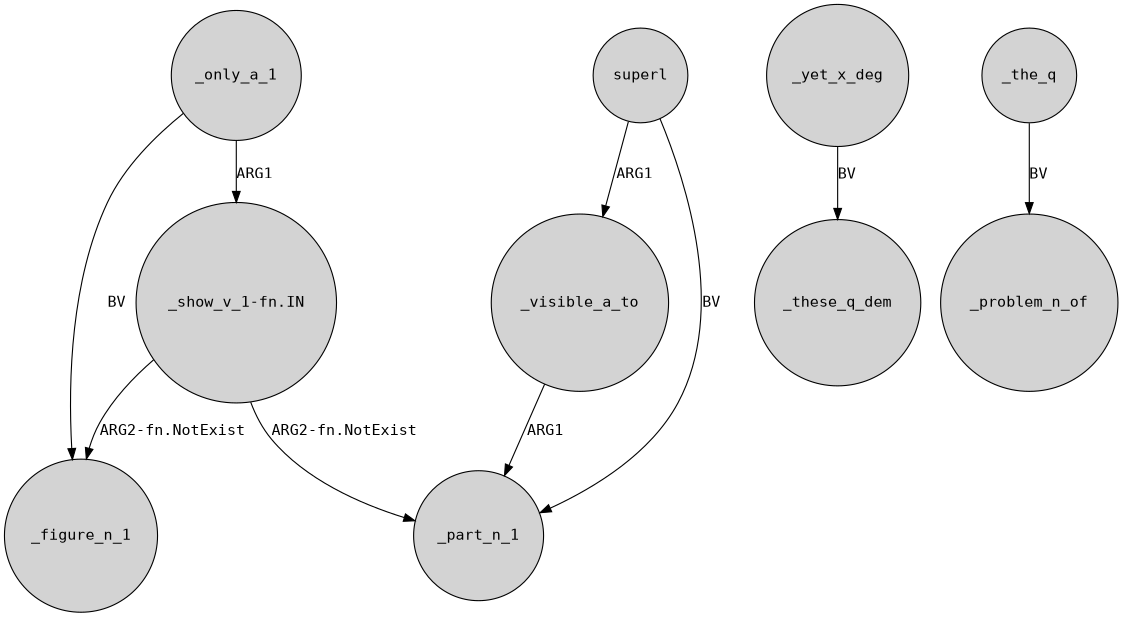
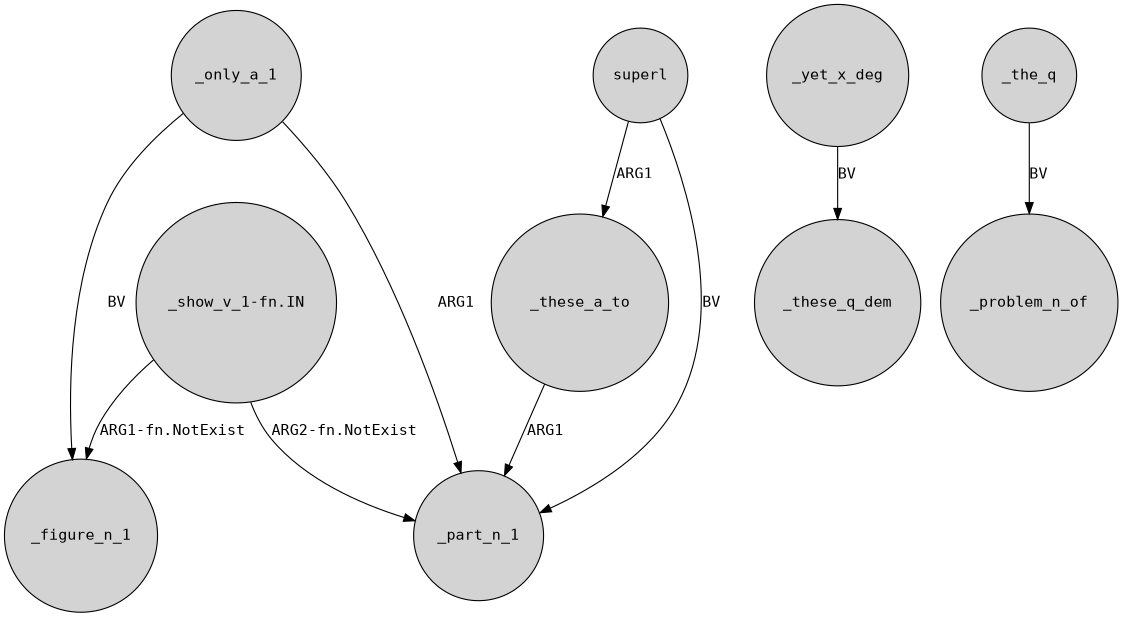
edge "_only_a_1" -> "_show_v_1-fn.IN": now "_only_a_1" -> "_part_n_1"
node "_visible_a_to": label "_visible_a_to" -> "_these_a_to"
edge "_show_v_1-fn.IN" -> "_figure_n_1": label "ARG2-fn.NotExist" -> "ARG1-fn.NotExist"
